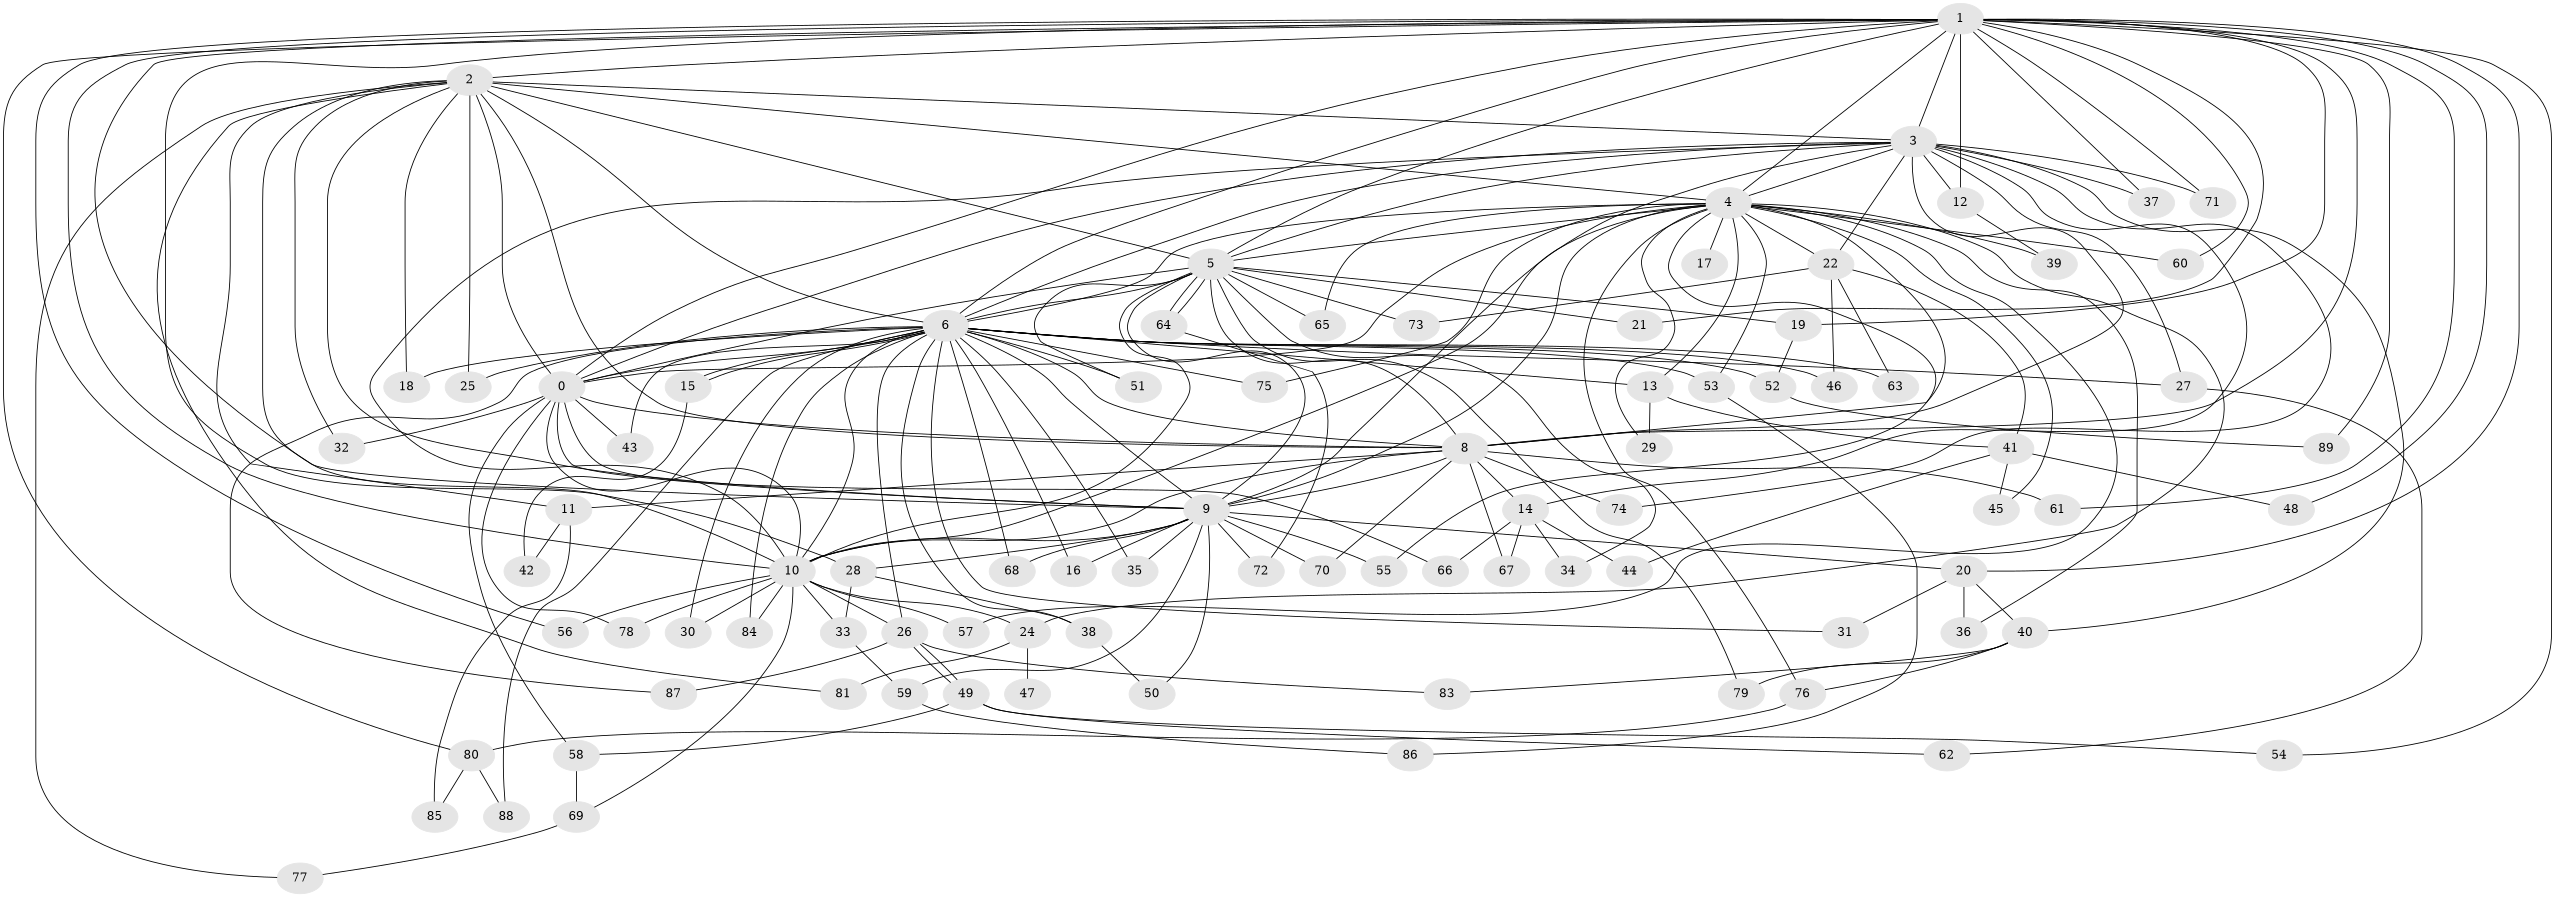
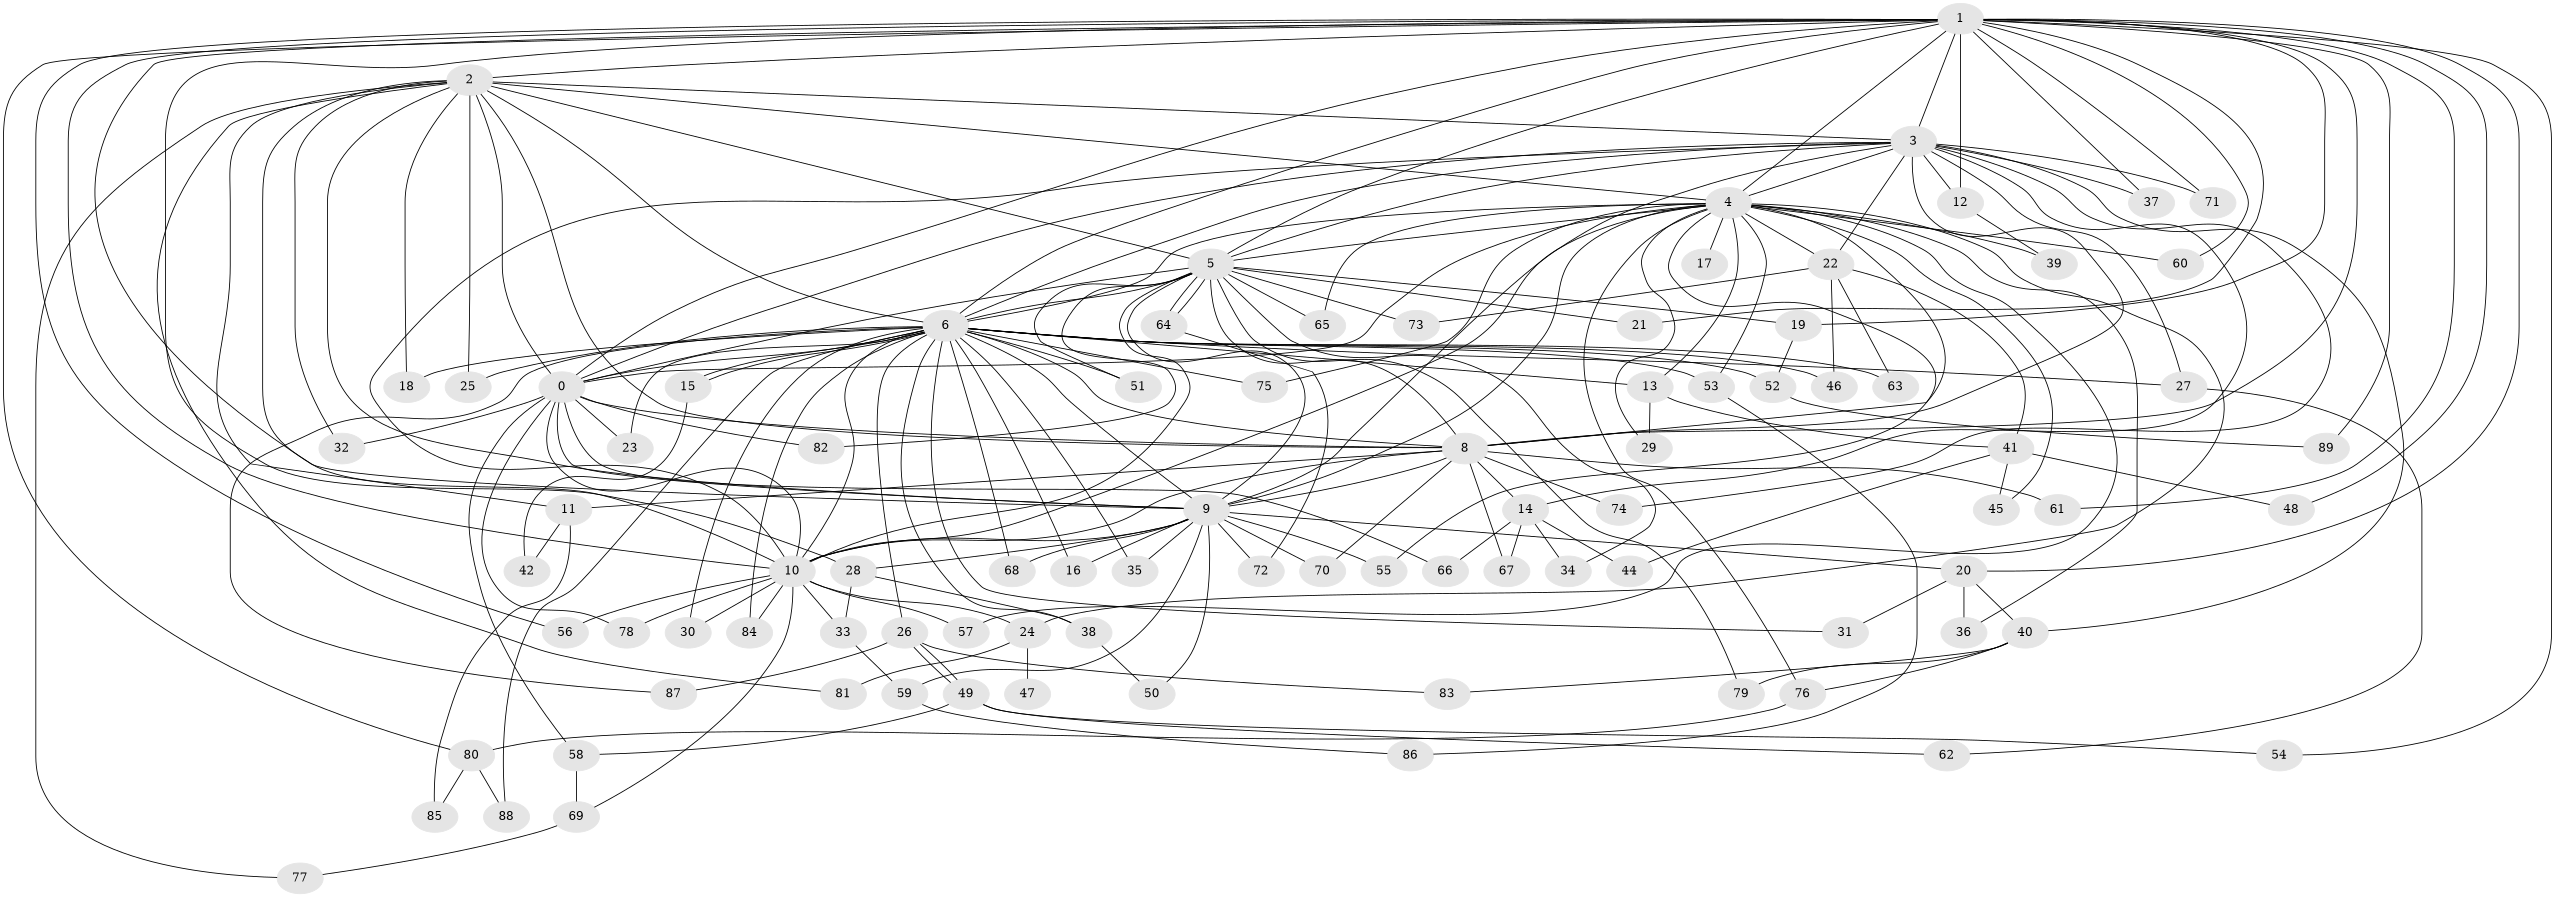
node "43": label "43" -> "23"
node "82": added
edge "10" -- "26": removed
